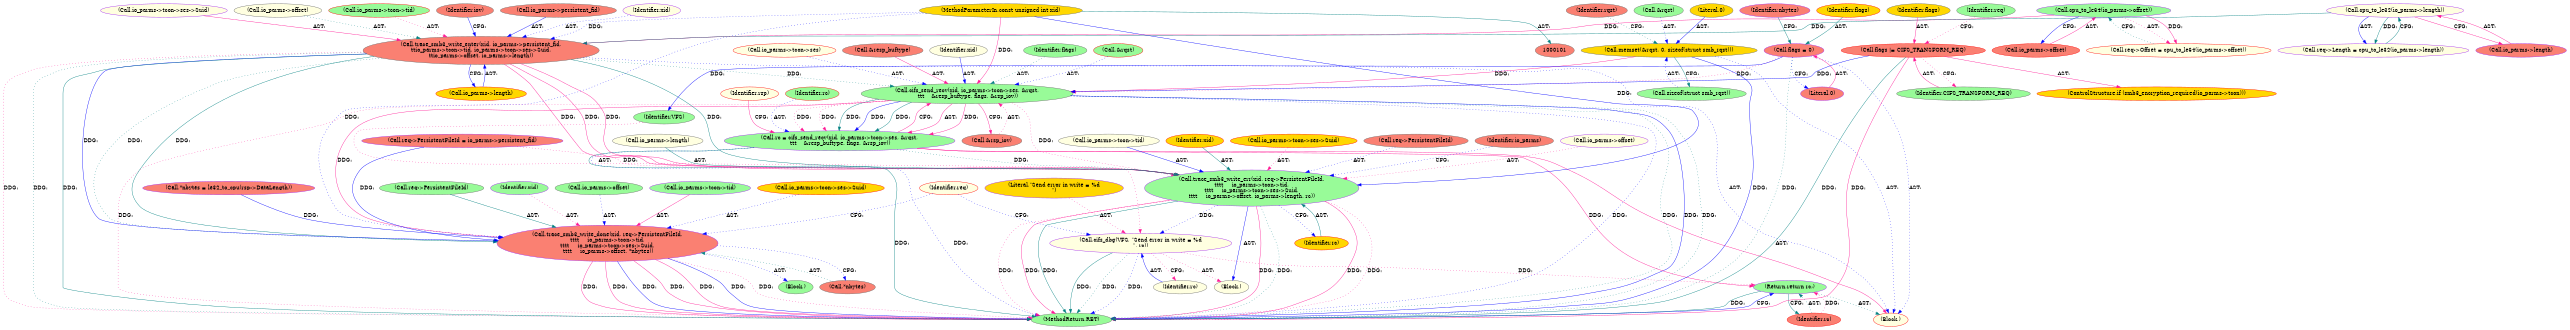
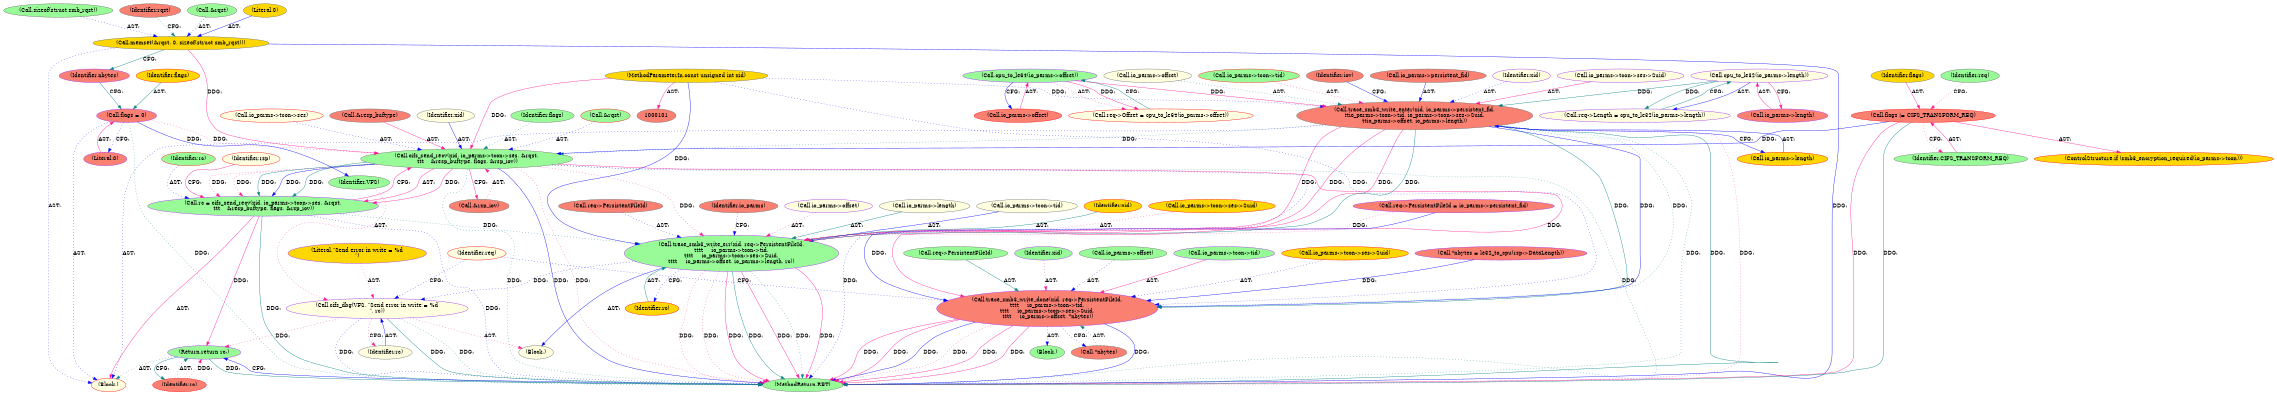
edge "(MethodParameterIn,const unsigned int xid)" -> "1000101": color teal -> deeppink
edge "(Call,req->Offset = cpu_to_le64(io_parms->offset))" -> "(Call,cpu_to_le64(io_parms->offset))": style dotted -> solid
edge "(Call,memset(&rqst, 0, sizeof(struct smb_rqst)))" -> "(Call,sizeof(struct smb_rqst))": now "(Call,memset(&rqst, 0, sizeof(struct smb_rqst)))" -> "(Identifier,nbytes)"
